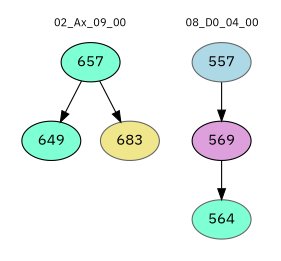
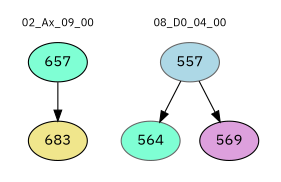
node "649": removed
node "683": color gray40 -> black
edge "569" -> "564": now "557" -> "564"
